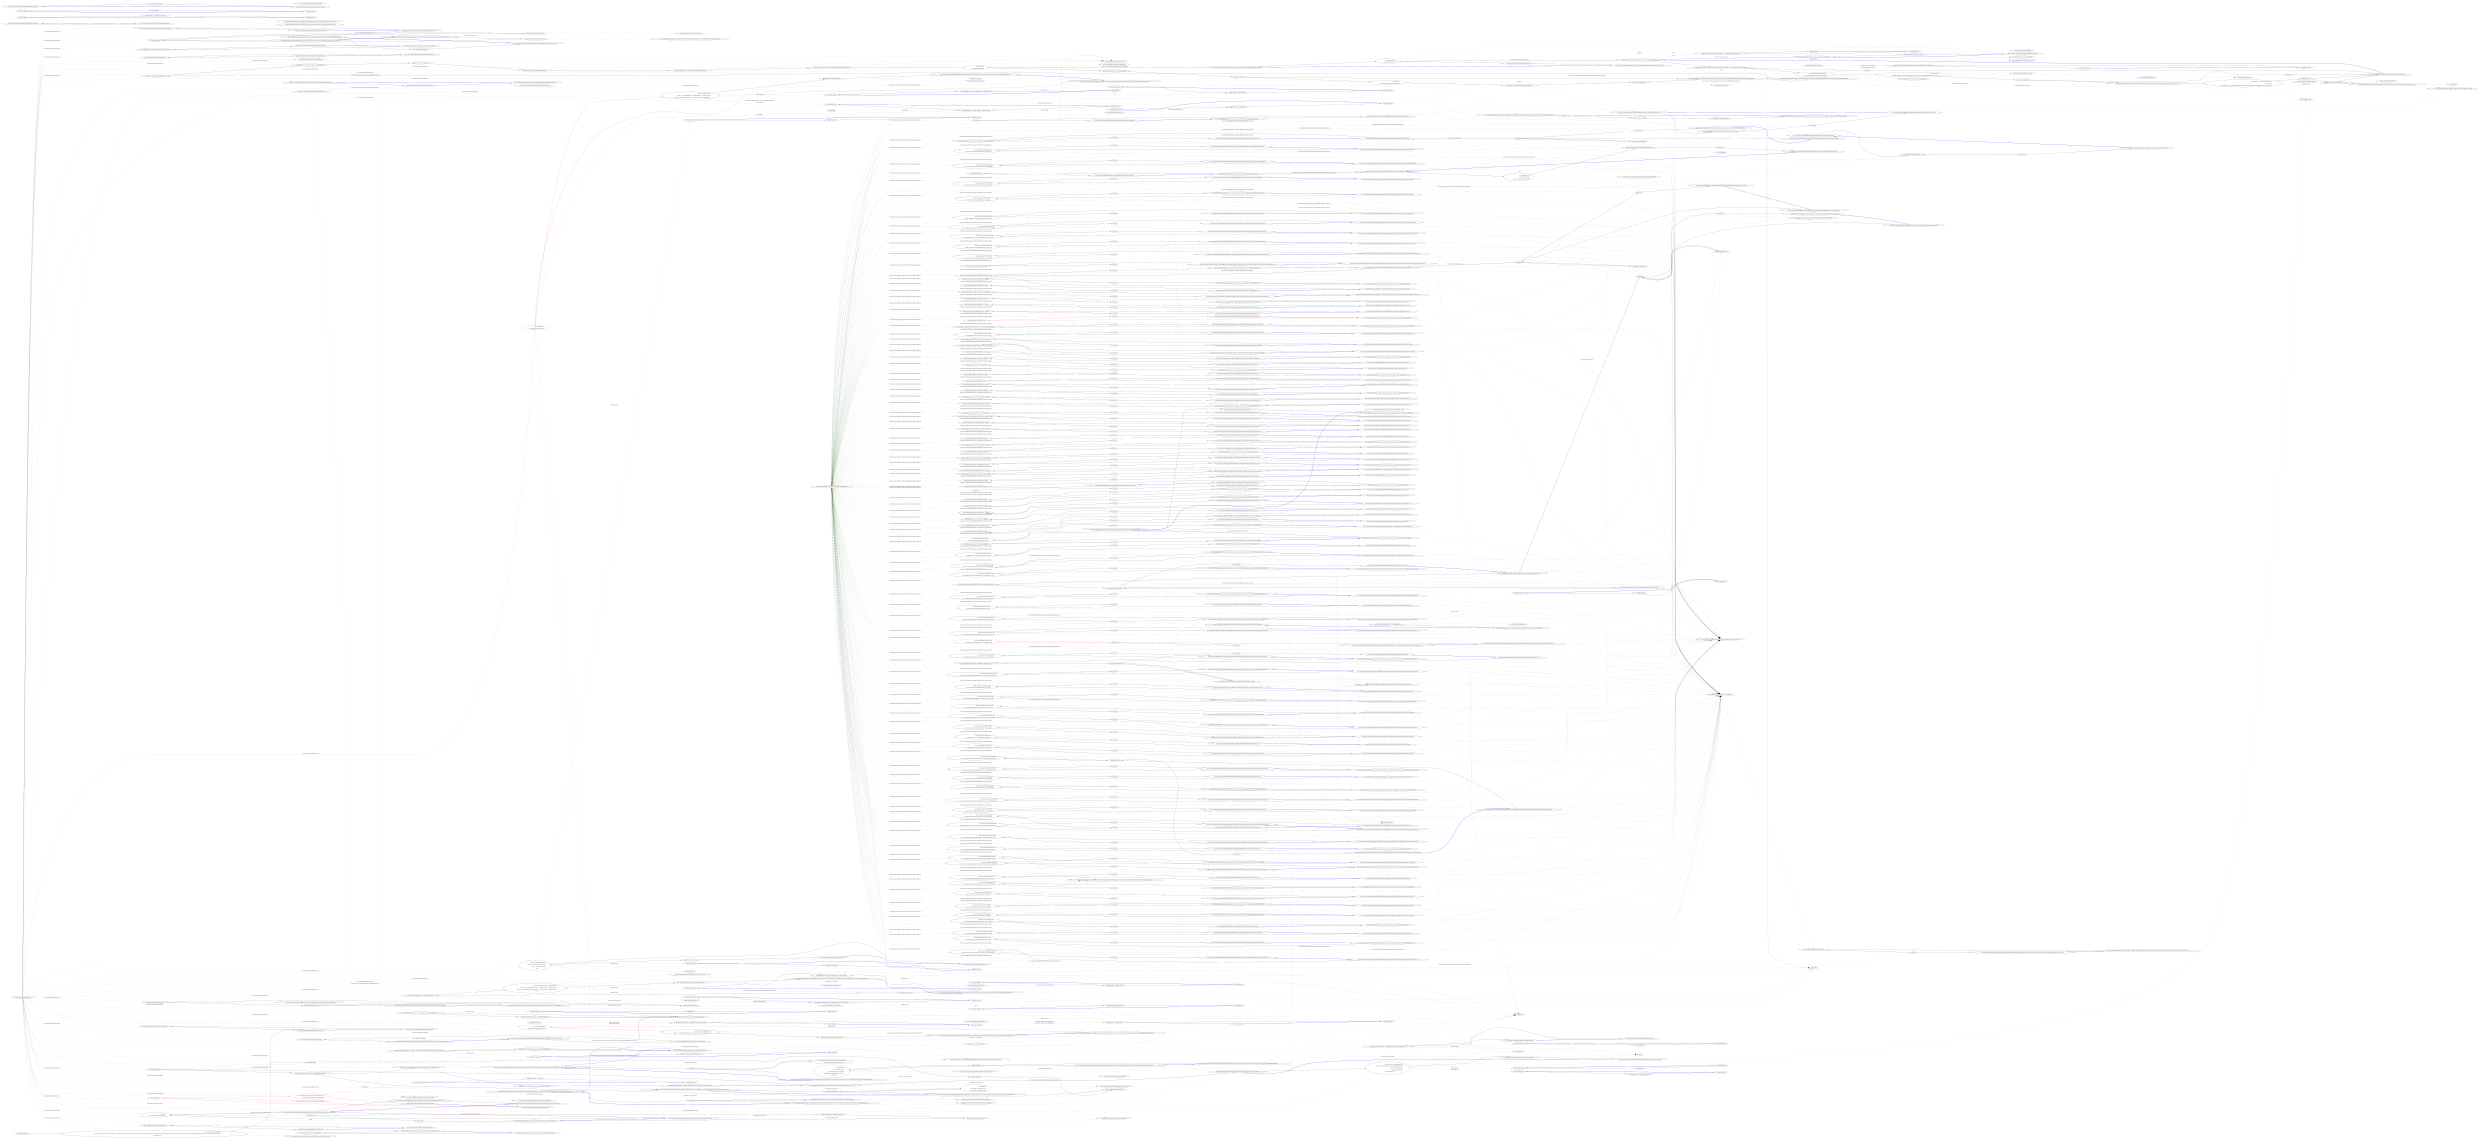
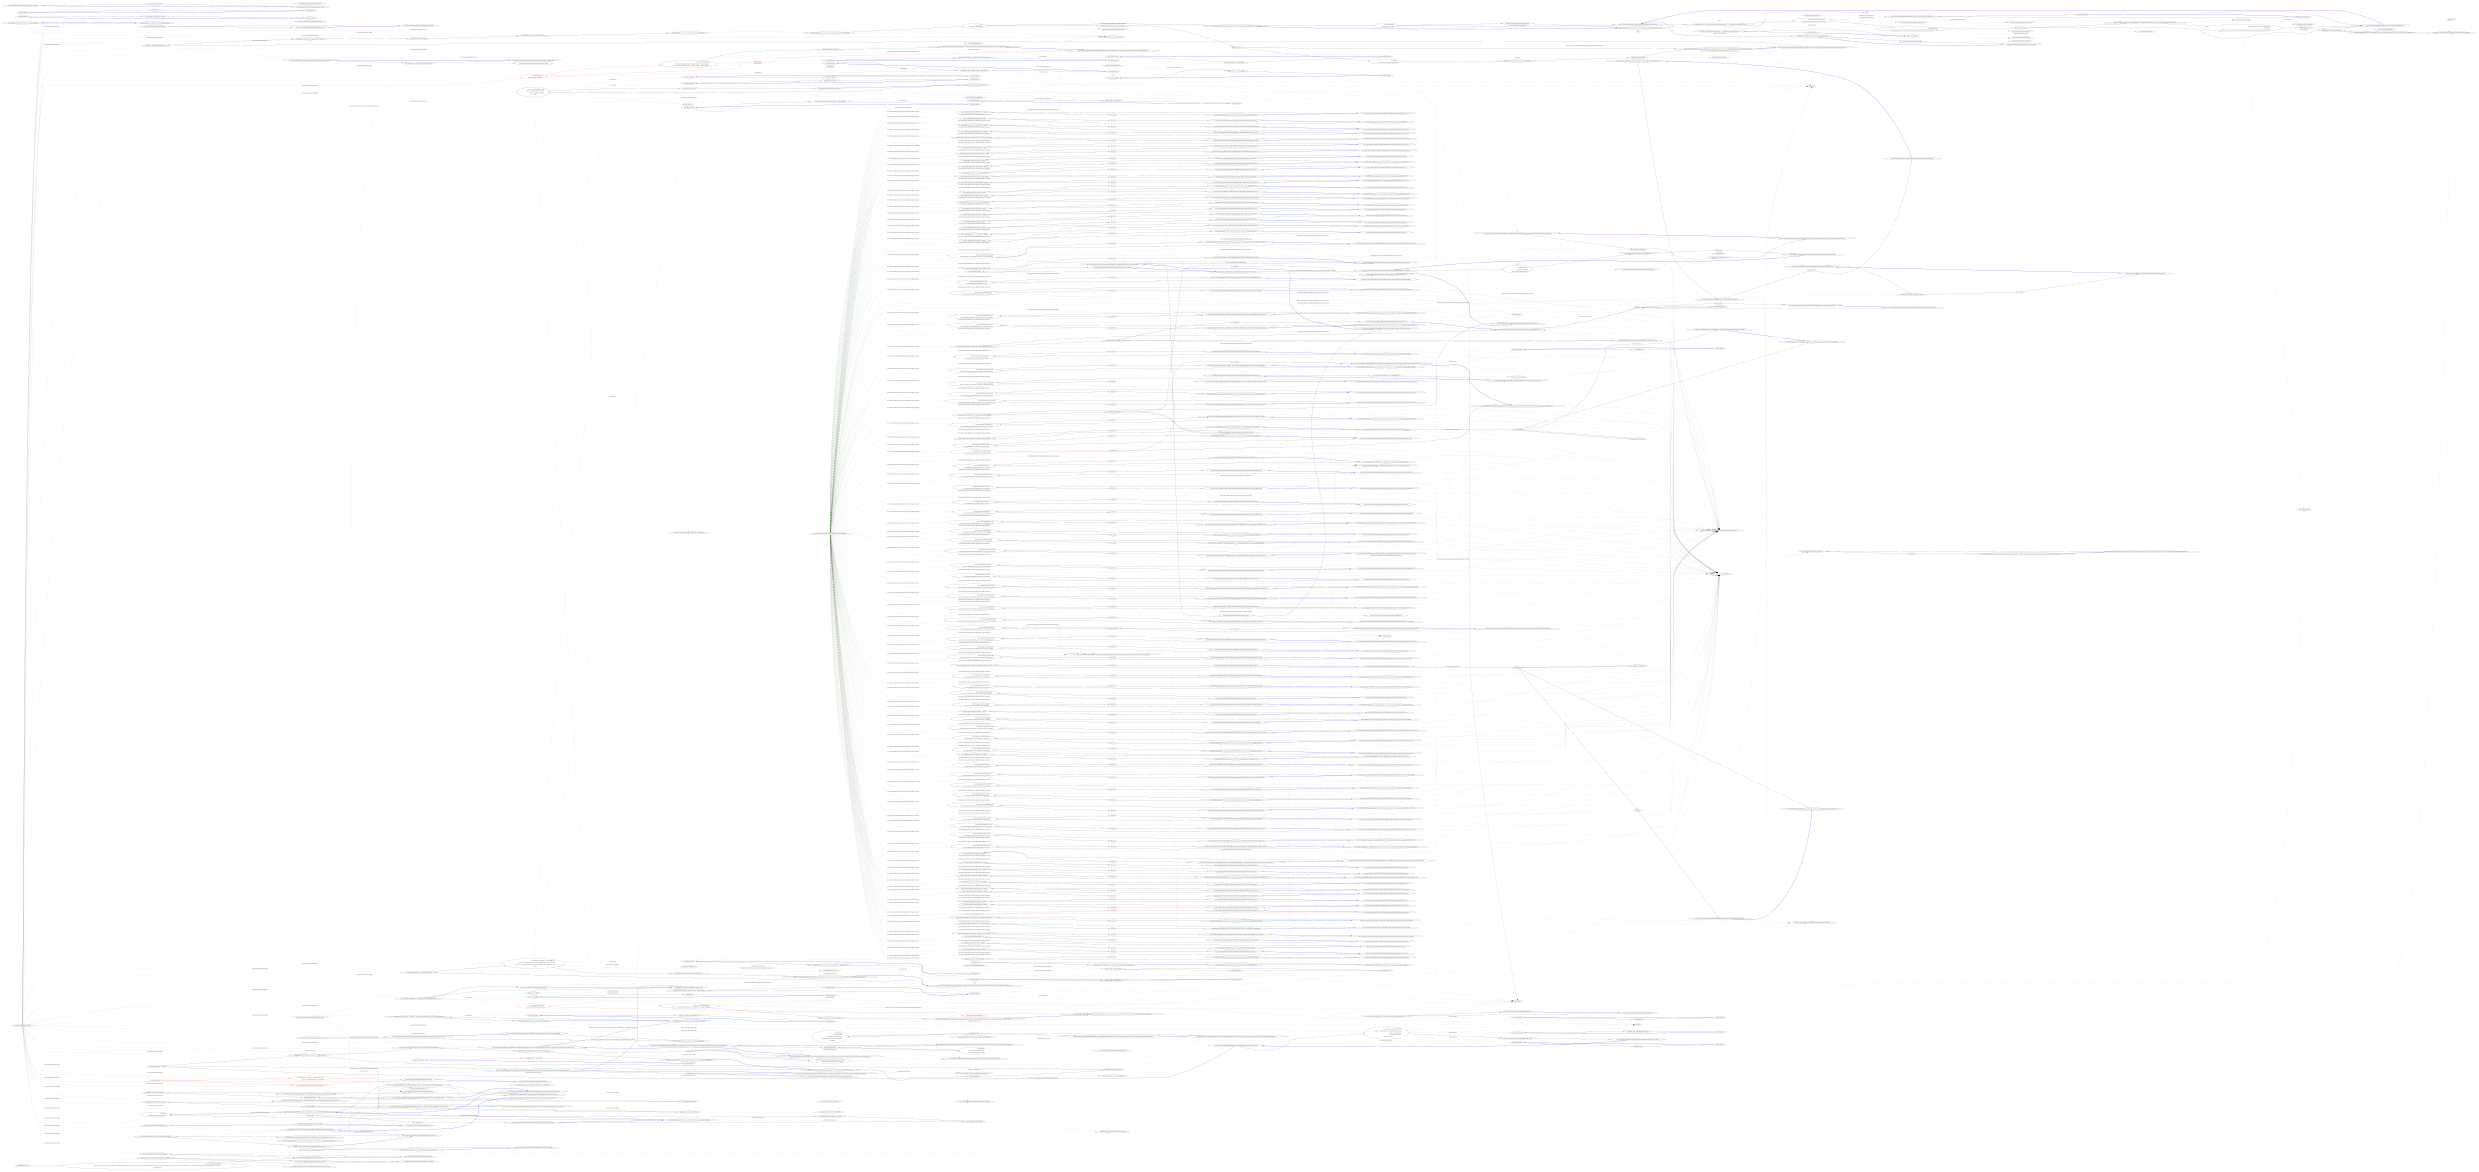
node "this.bootstrapper.configuration.RouteResolver = typeof(T)": added
edge "Nancy.Testing.ConfigurableBootstrapper" -> "base.RequestStartup(container, pipelines, context)": added, label "Nancy.Testing.ConfigurableBootstrapper"
